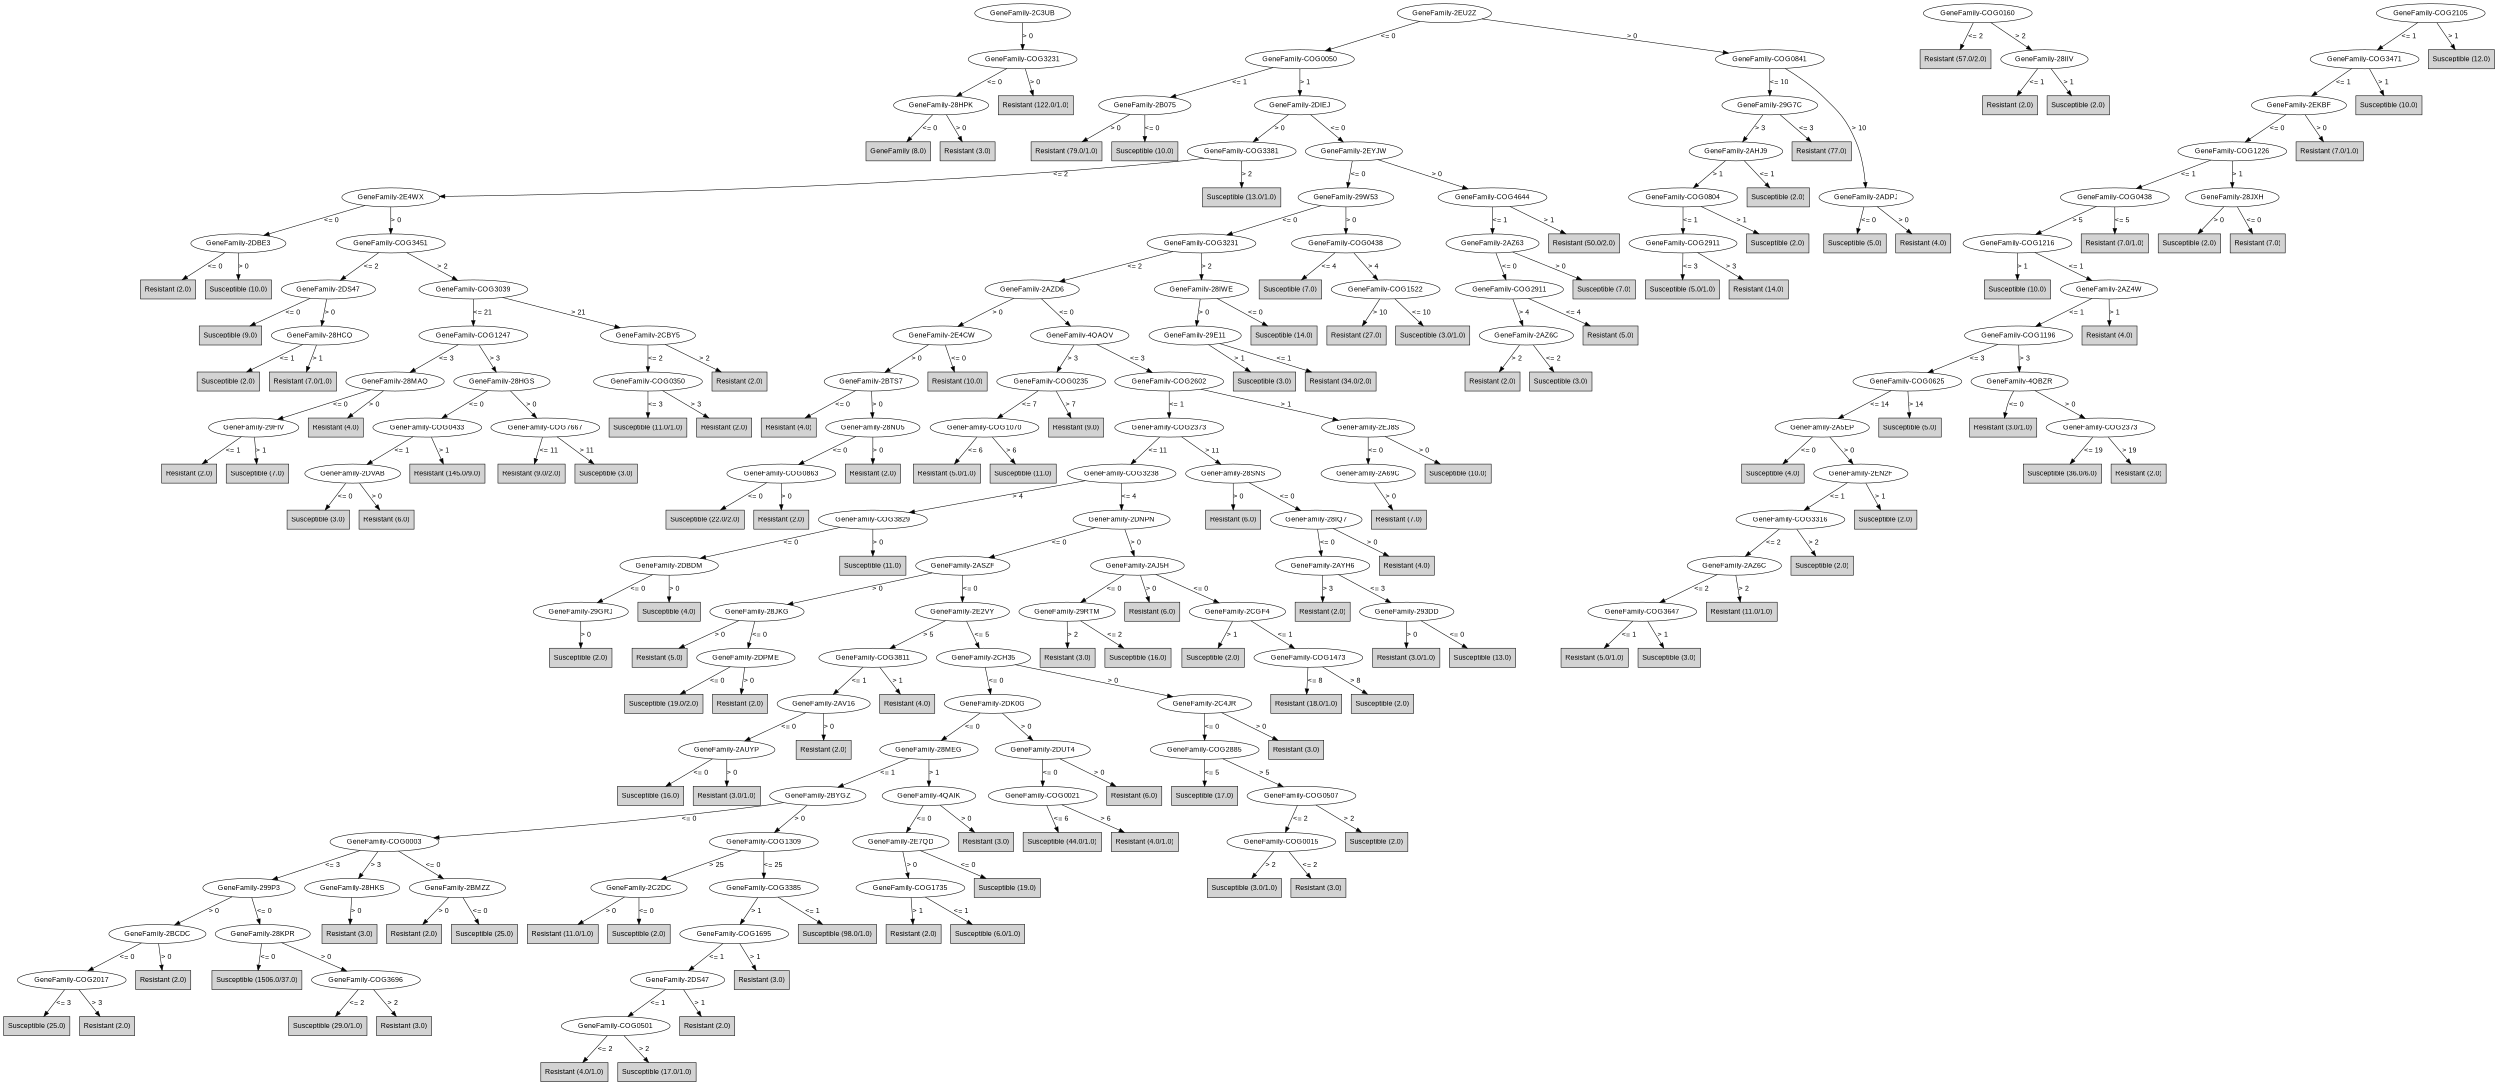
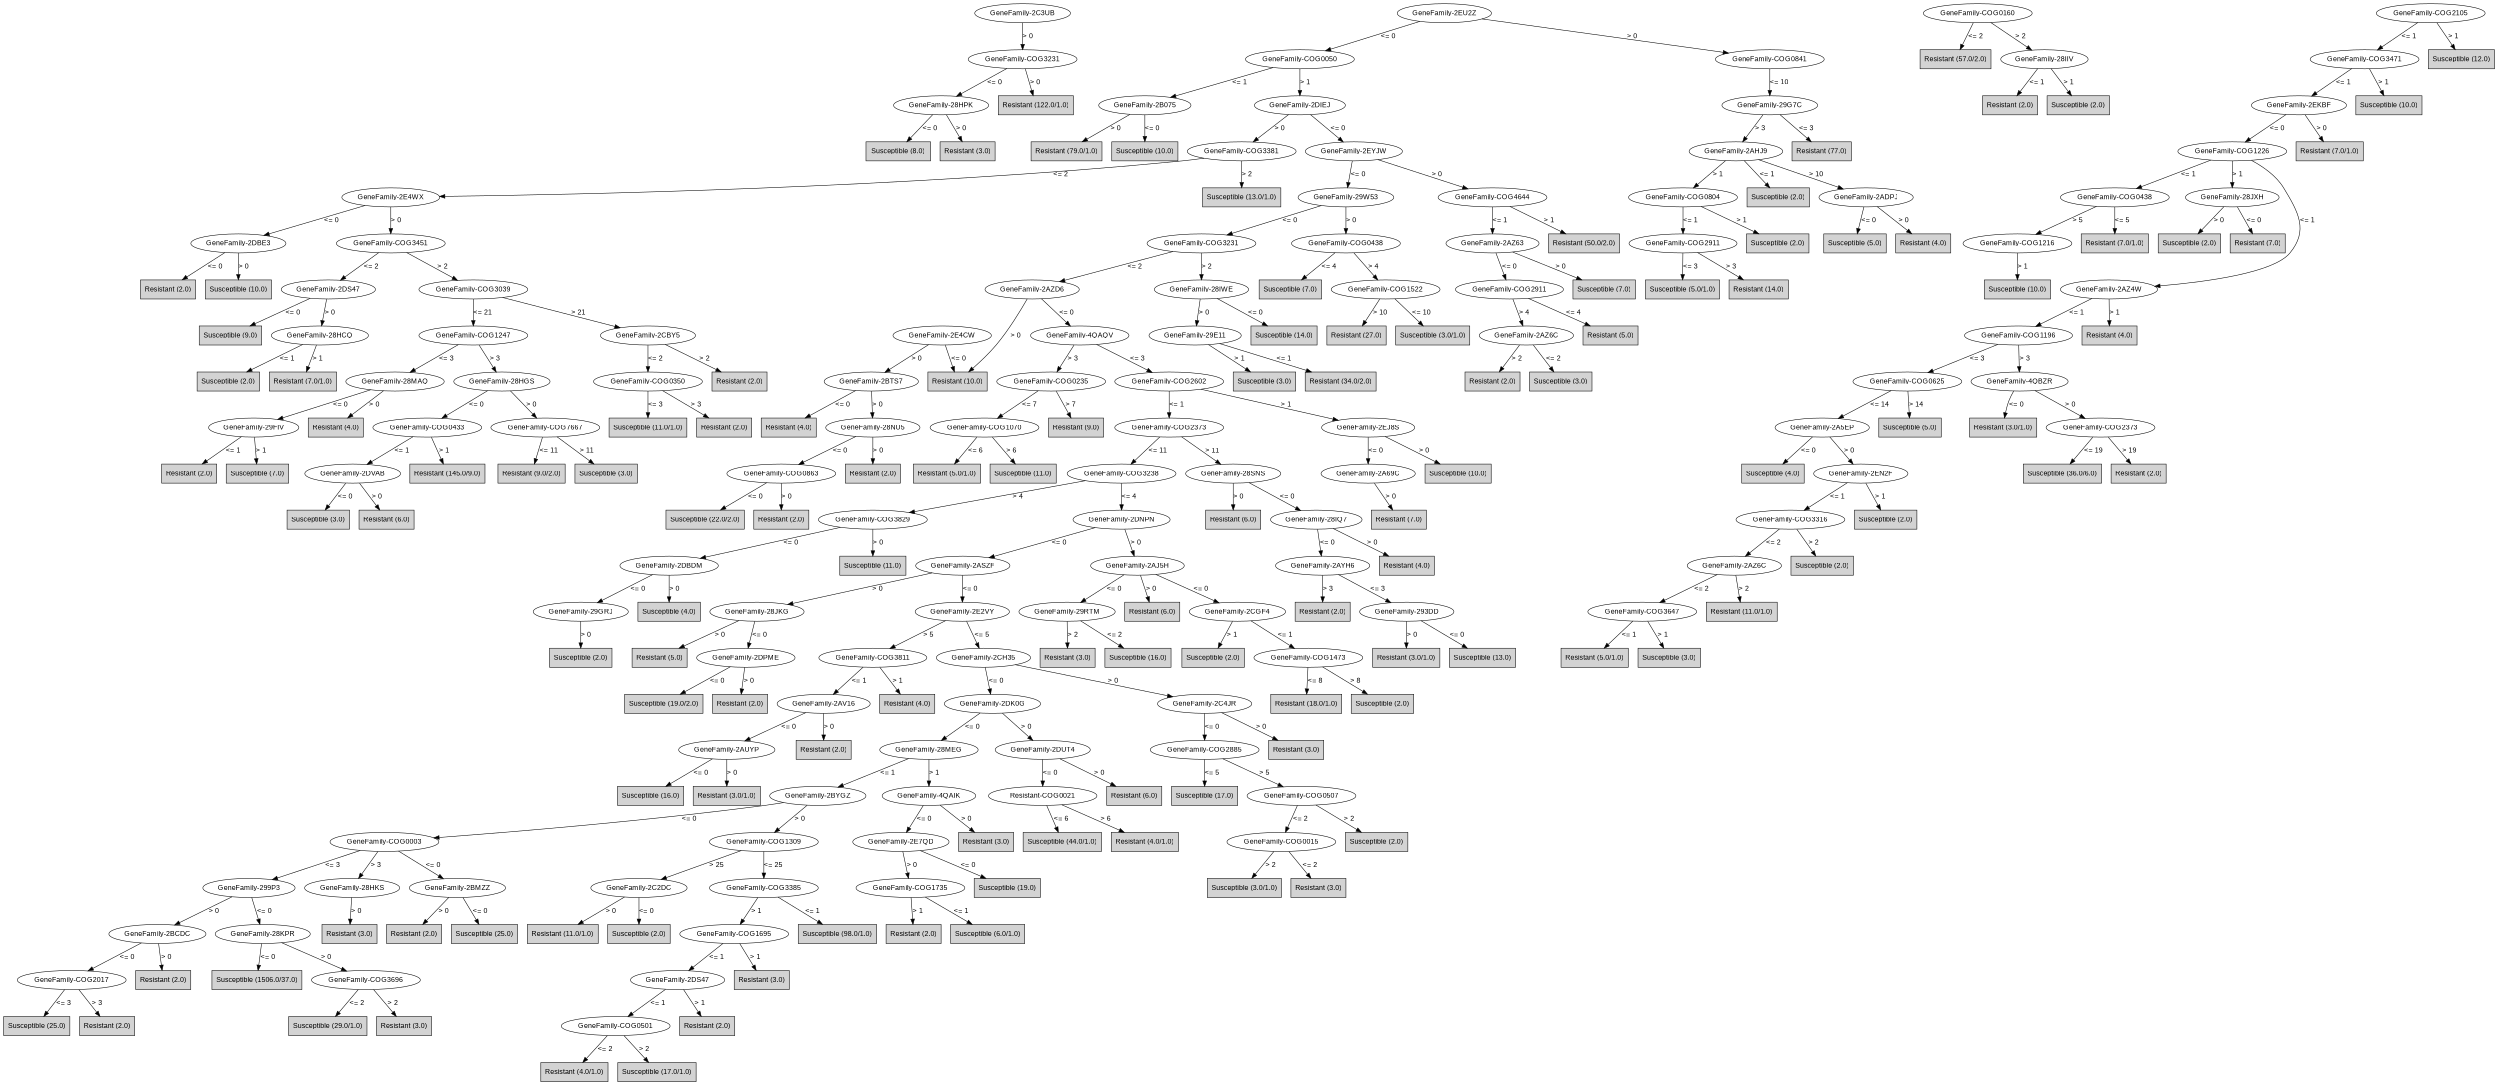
edge "GeneFamily-COG0841" -> "GeneFamily-2ADPJ": now "GeneFamily-2AHJ9" -> "GeneFamily-2ADPJ"
node "GeneFamily (8.0)": label "GeneFamily (8.0)" -> "Susceptible (8.0)"
edge "GeneFamily-COG1216" -> "GeneFamily-2AZ4W": now "GeneFamily-COG1226" -> "GeneFamily-2AZ4W"
edge "GeneFamily-2AZD6" -> "GeneFamily-2E4CW": now "GeneFamily-2AZD6" -> "Resistant (10.0)"
node "GeneFamily-COG0021": label "GeneFamily-COG0021" -> "Resistant-COG0021"
